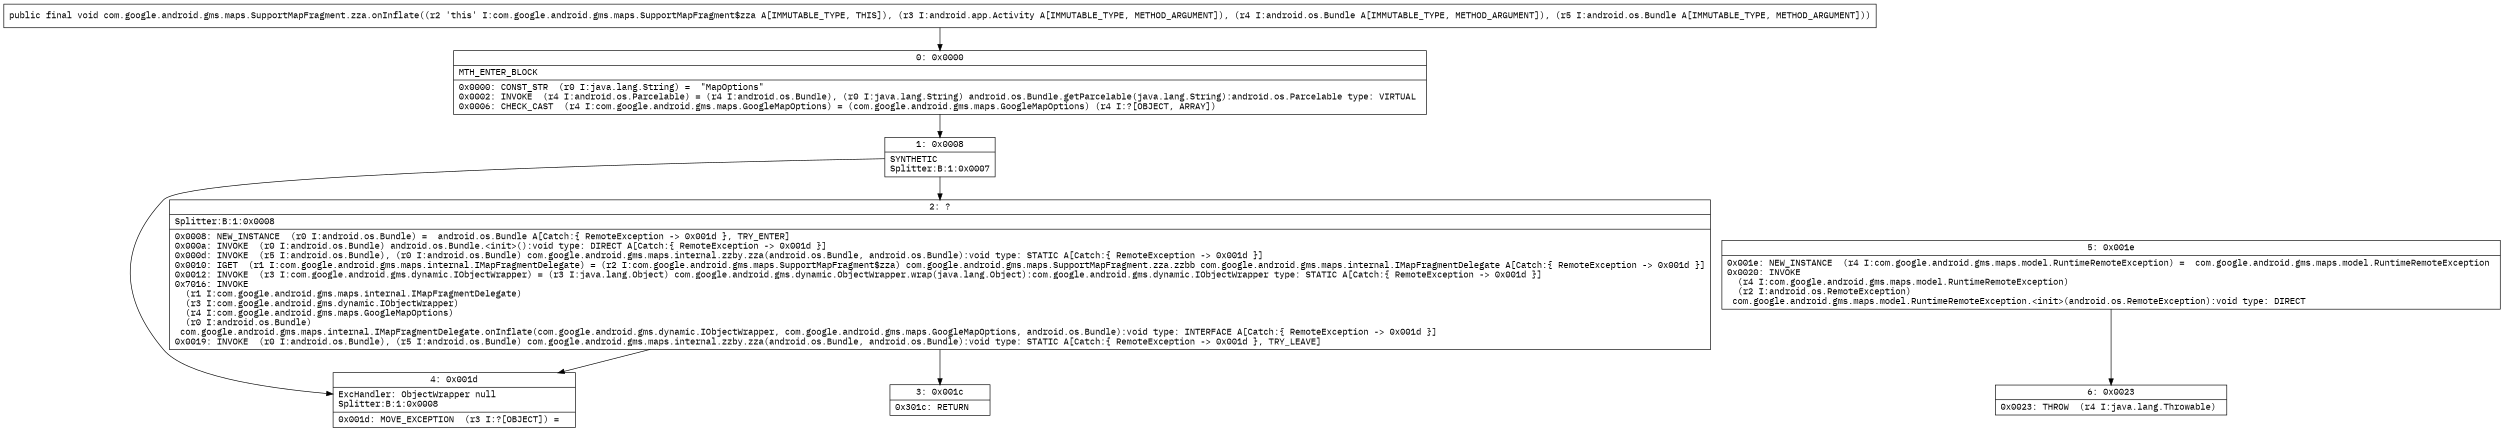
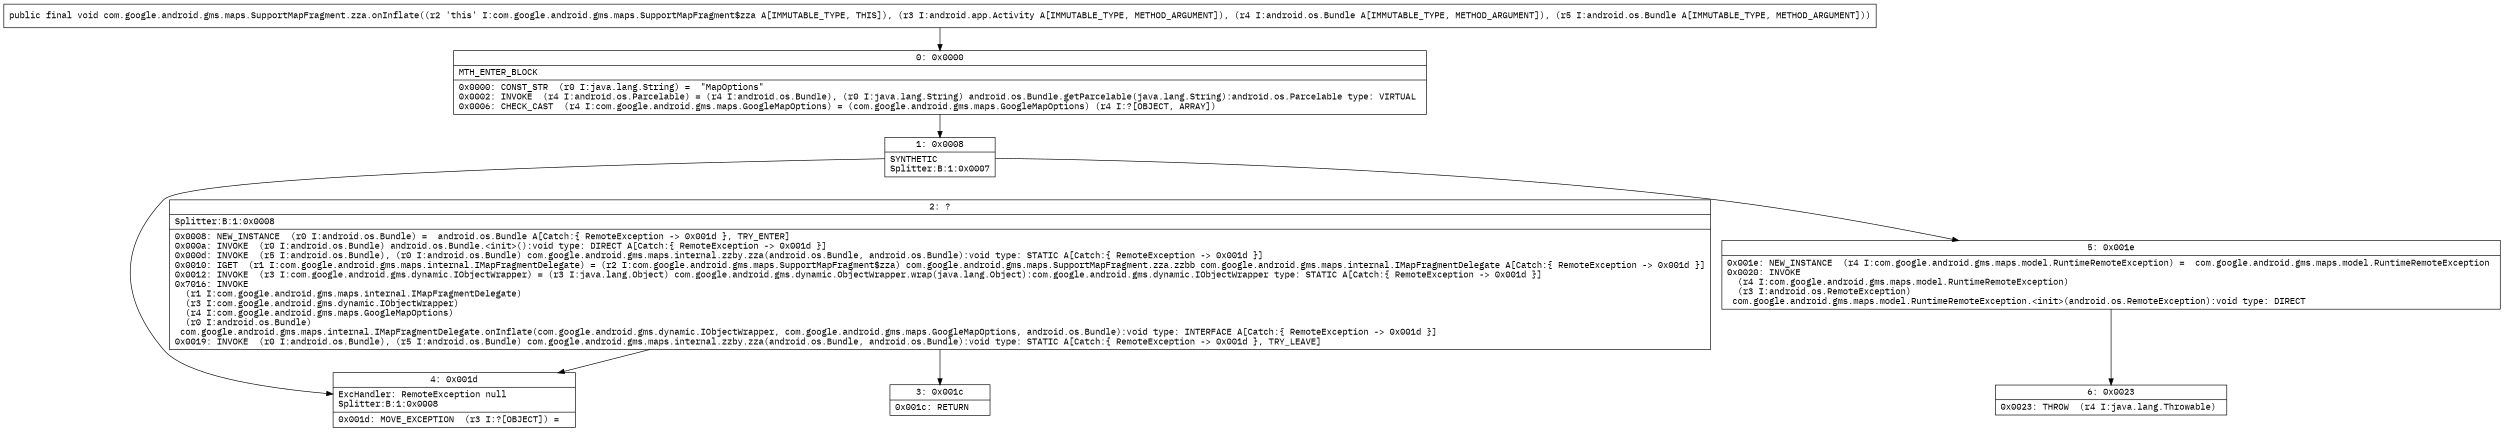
edge "1: 0x0008" -> "2: ?": now "1: 0x0008" -> "5: 0x001e"
node "5: 0x001e": text "(r2 I:android.os.RemoteException)" -> "(r3 I:android.os.RemoteException)"
node "4: 0x001d": text "ExcHandler: ObjectWrapper null" -> "ExcHandler: RemoteException null"
node "3: 0x001c": text "0x301c: RETURN" -> "0x001c: RETURN"
